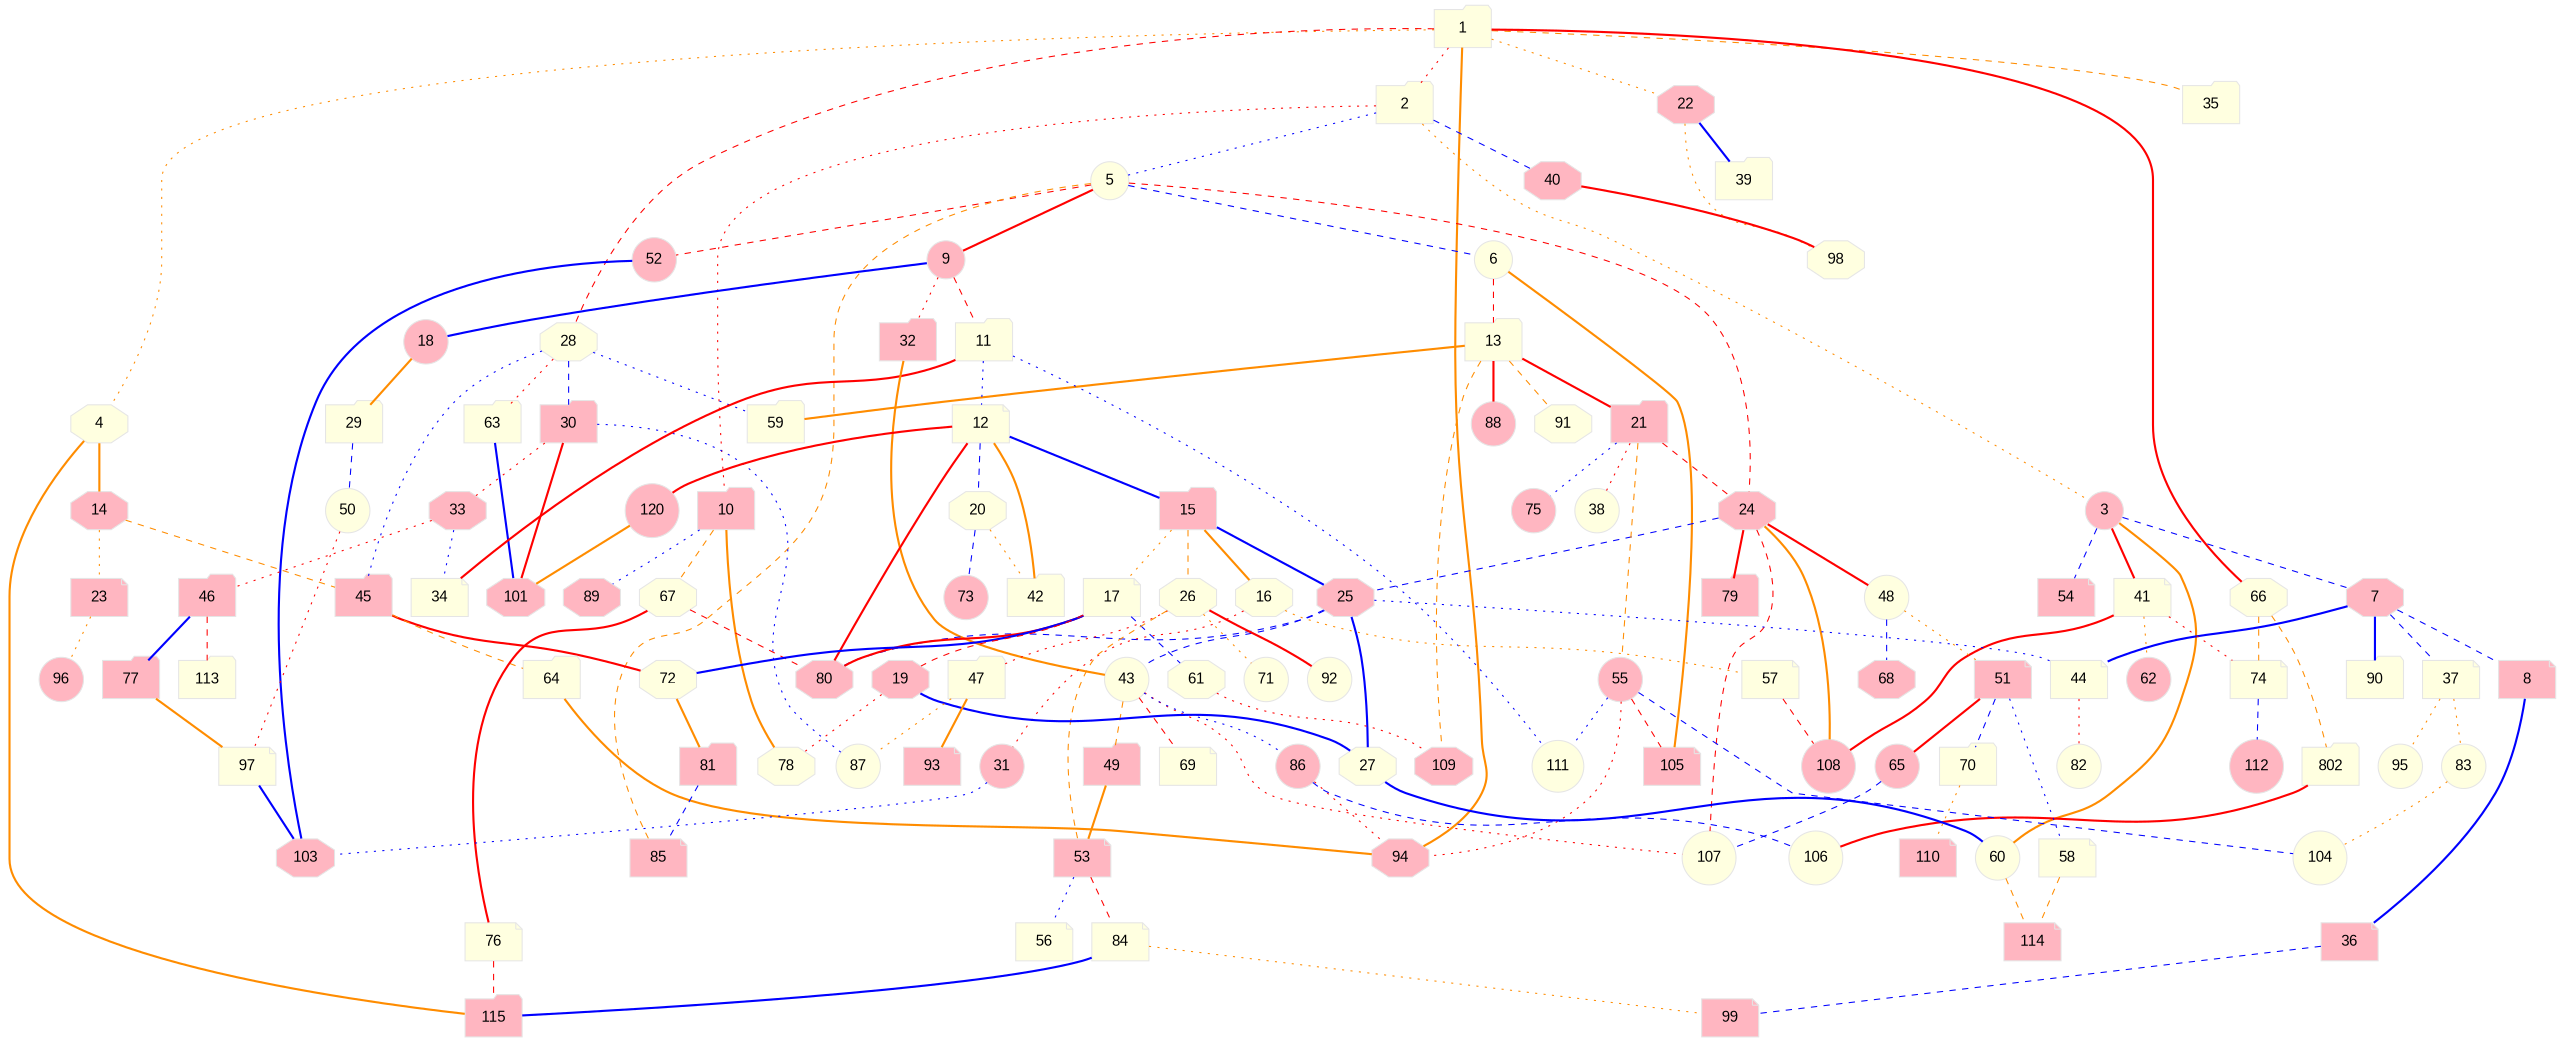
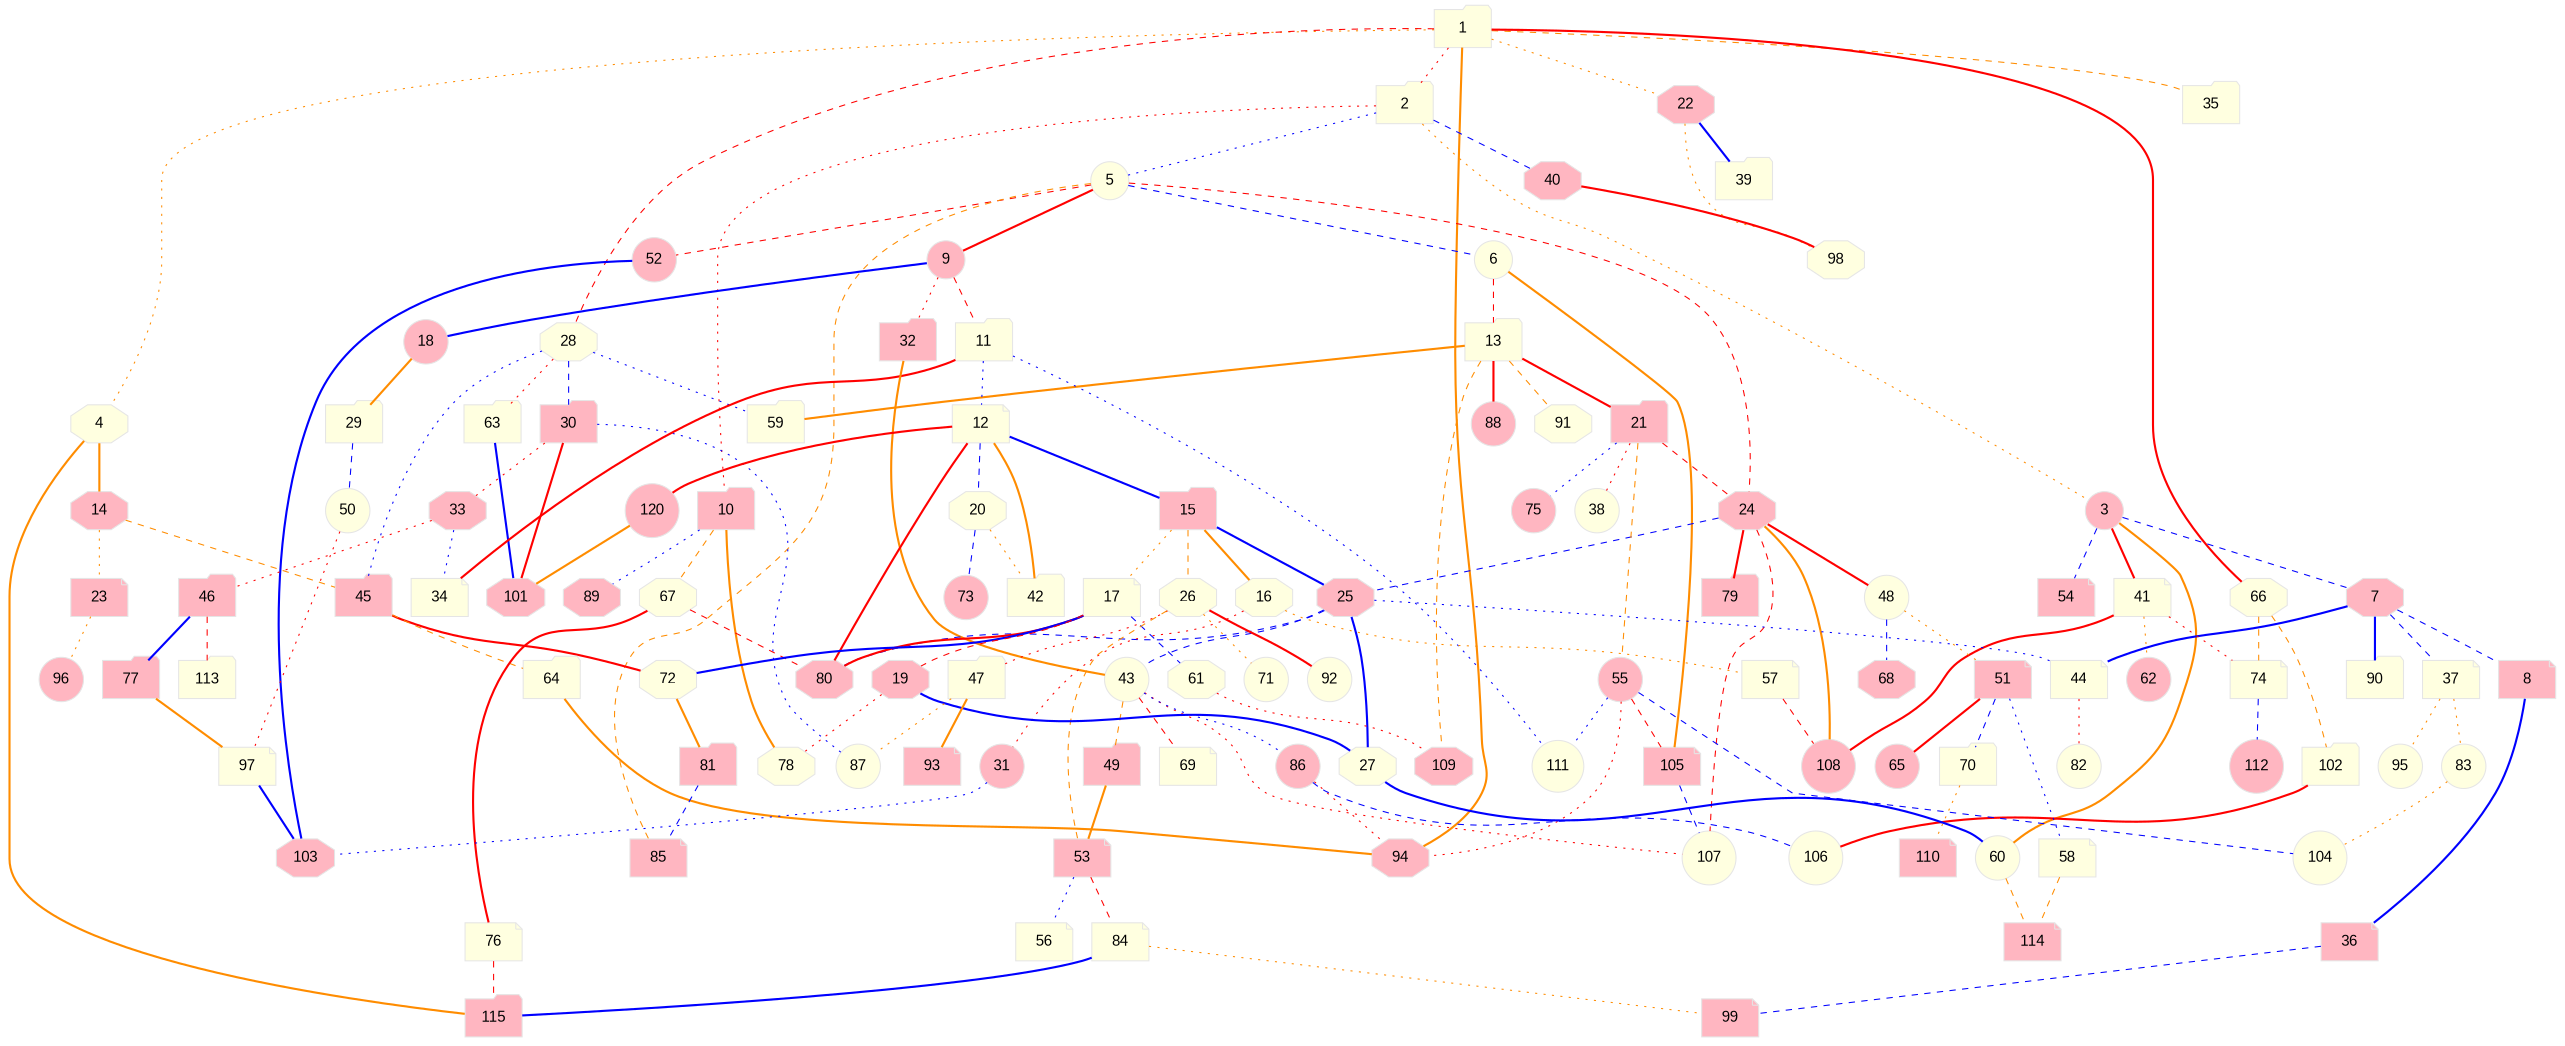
node "802": label "802" -> "102"
edge "65" -- "107": now "105" -- "107"
